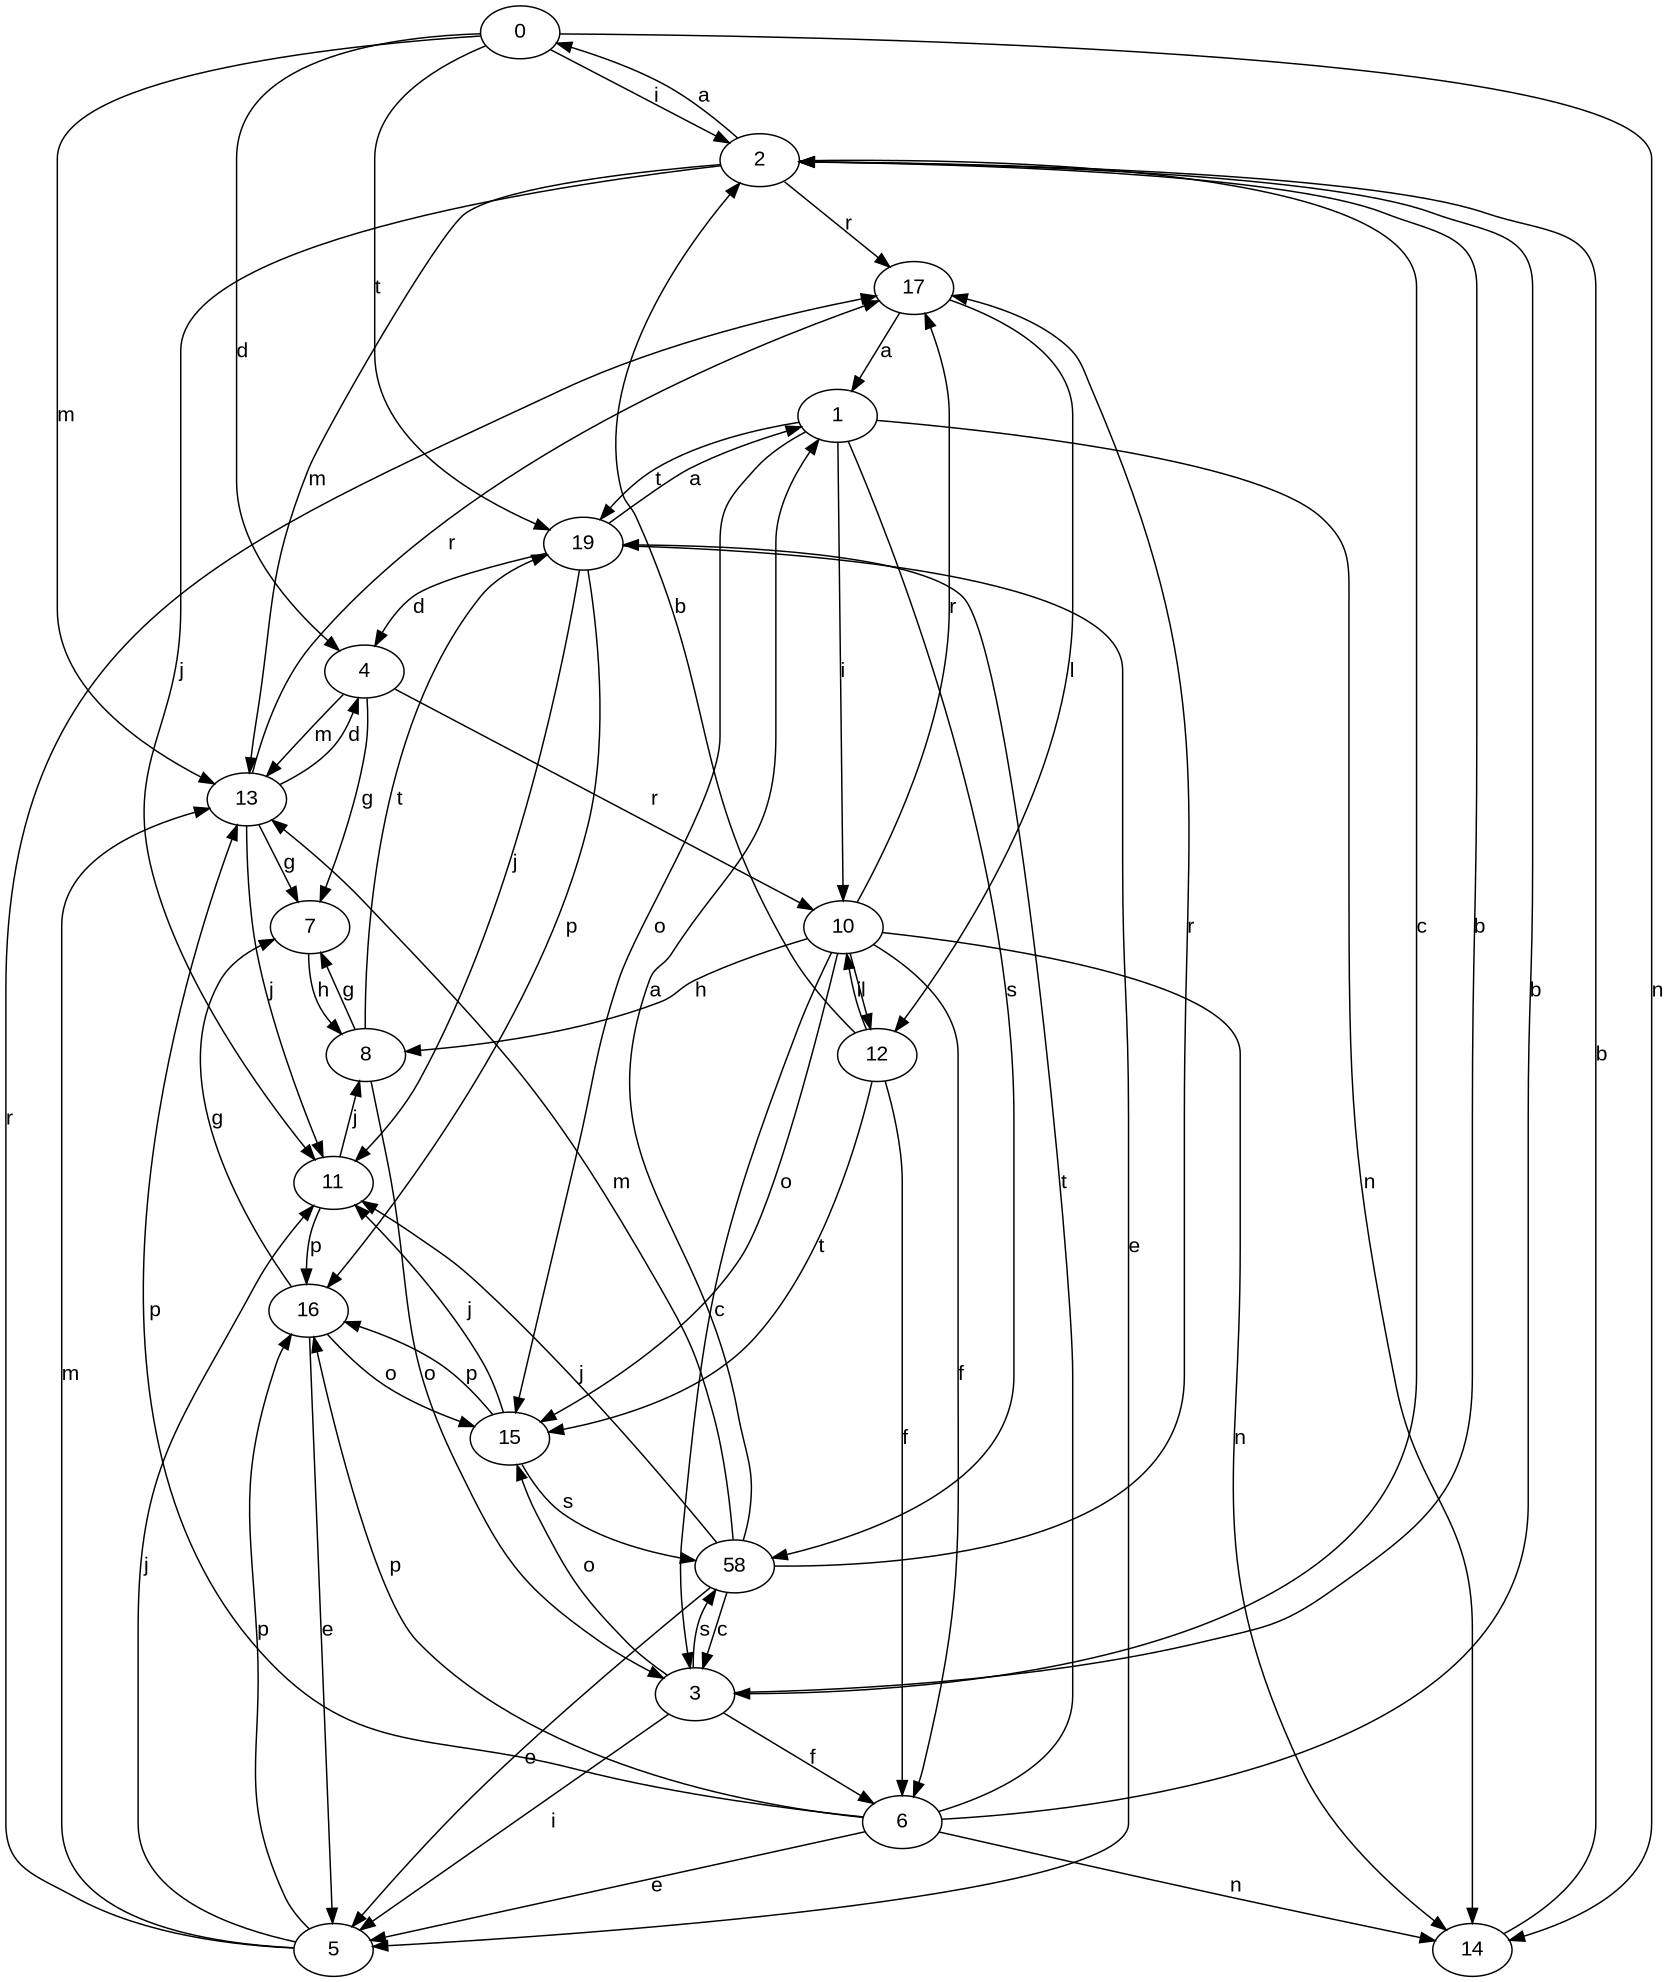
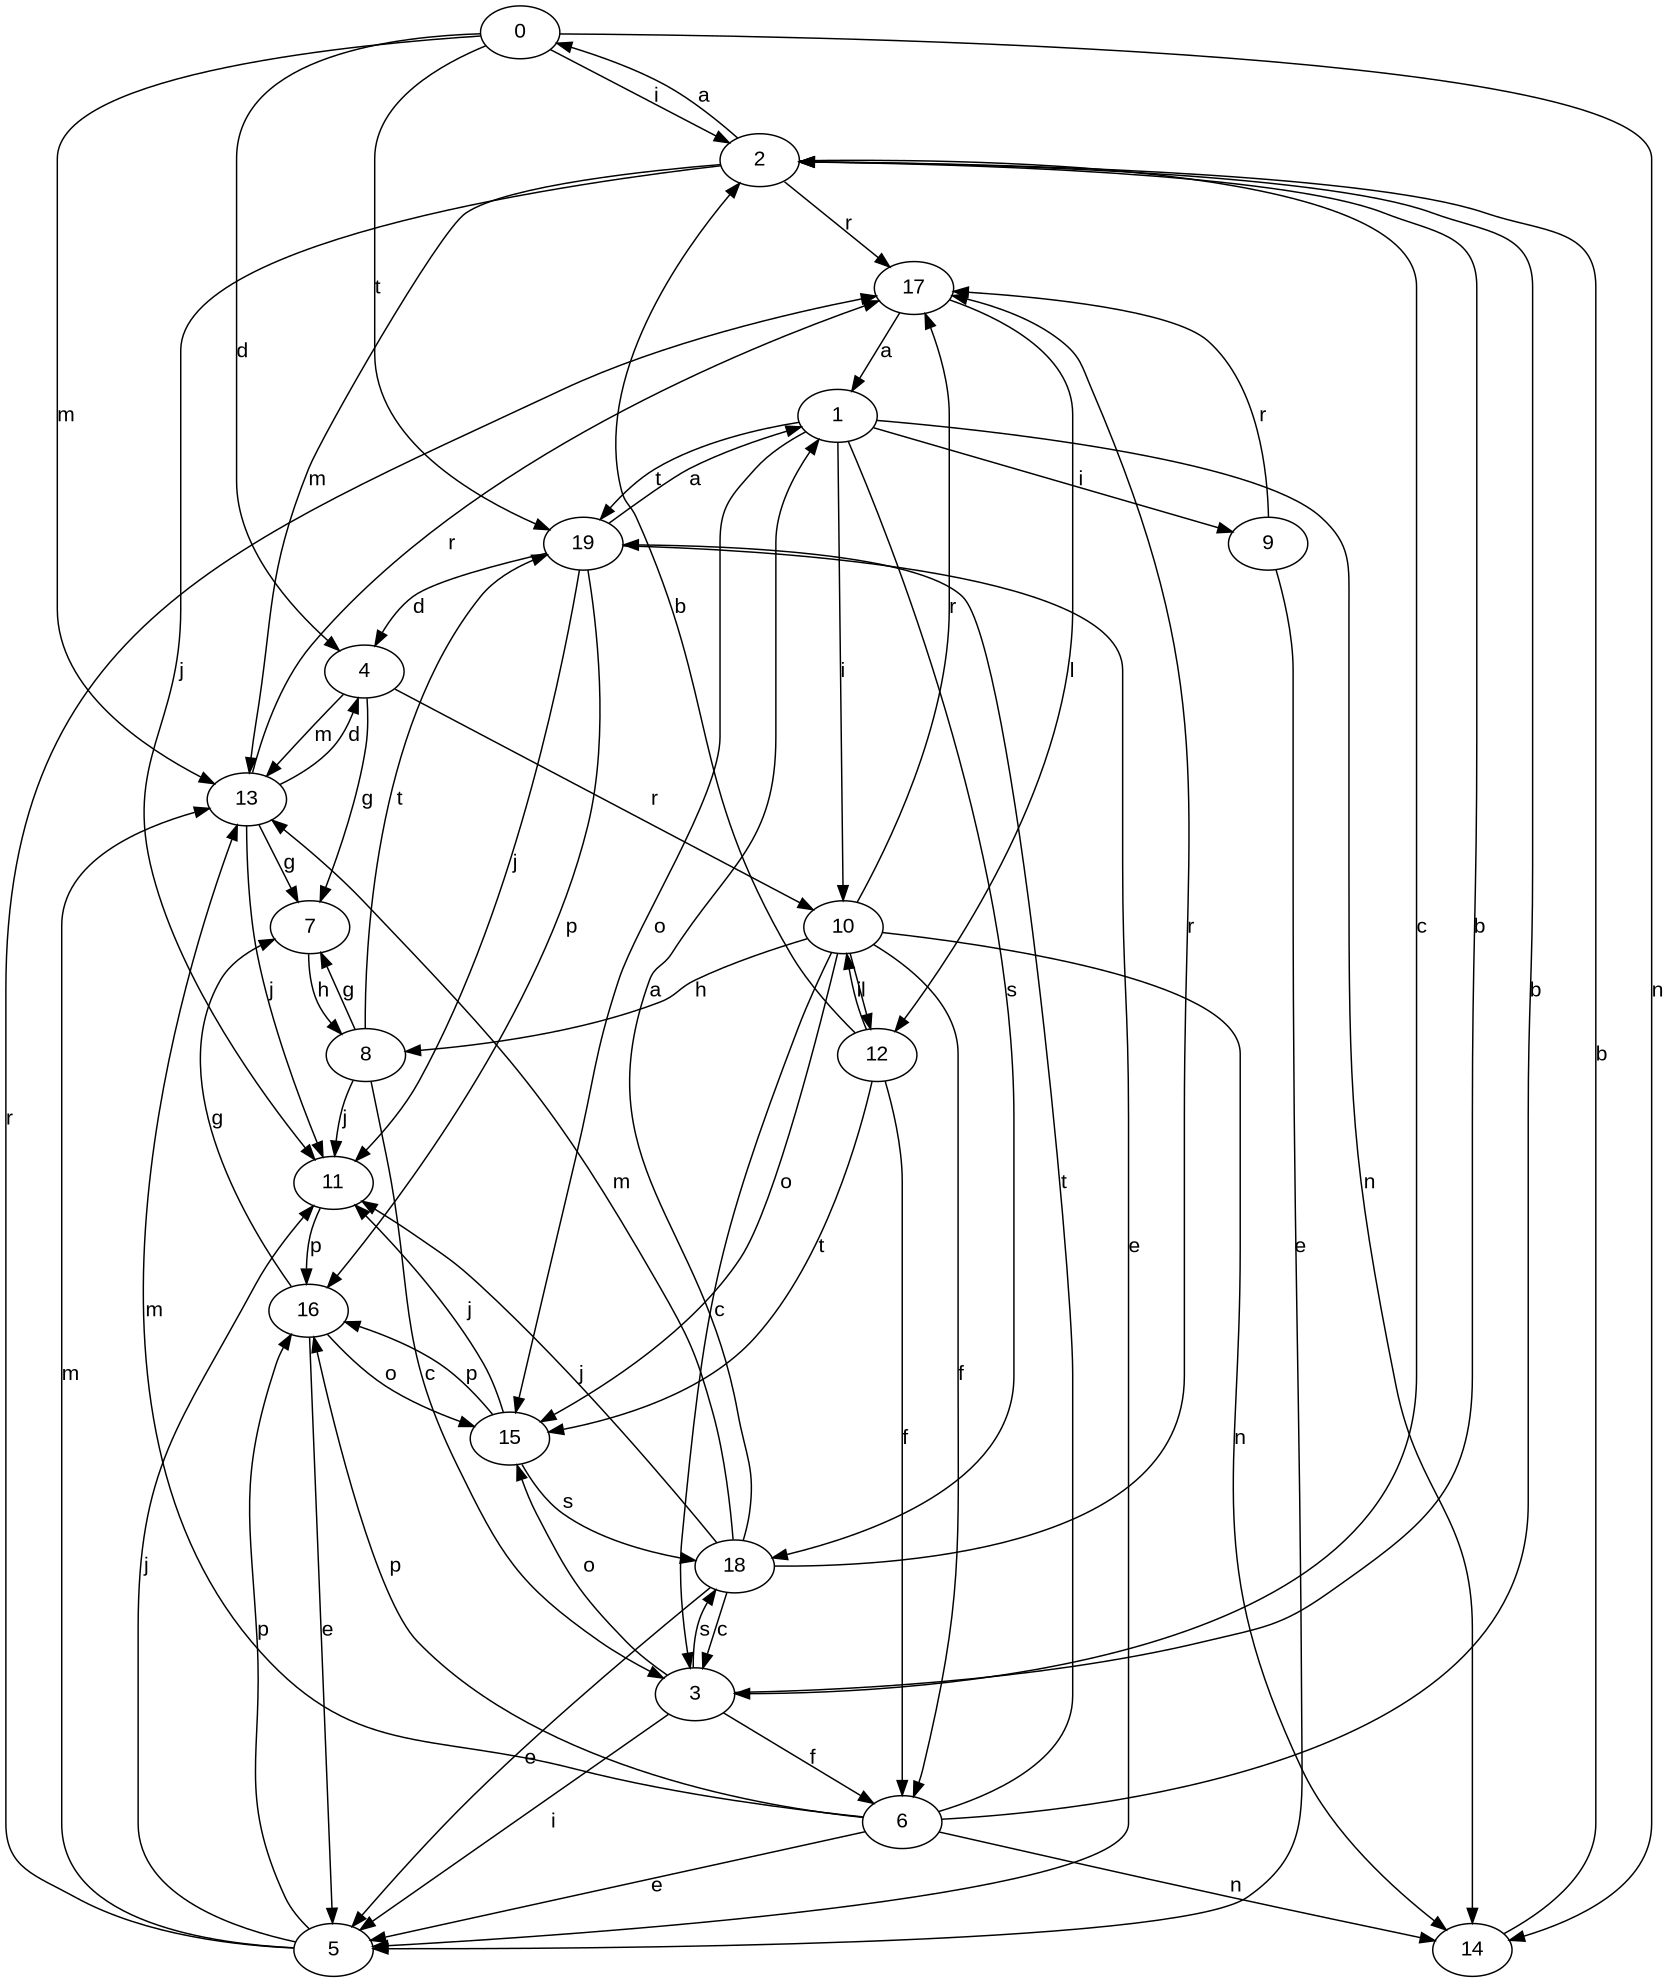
node "9": added
edge "11" -> "8": reversed
edge "6" -> "13": label "p" -> "m"
edge "8" -> "3": label "o" -> "c"
node "58": label "58" -> "18"
